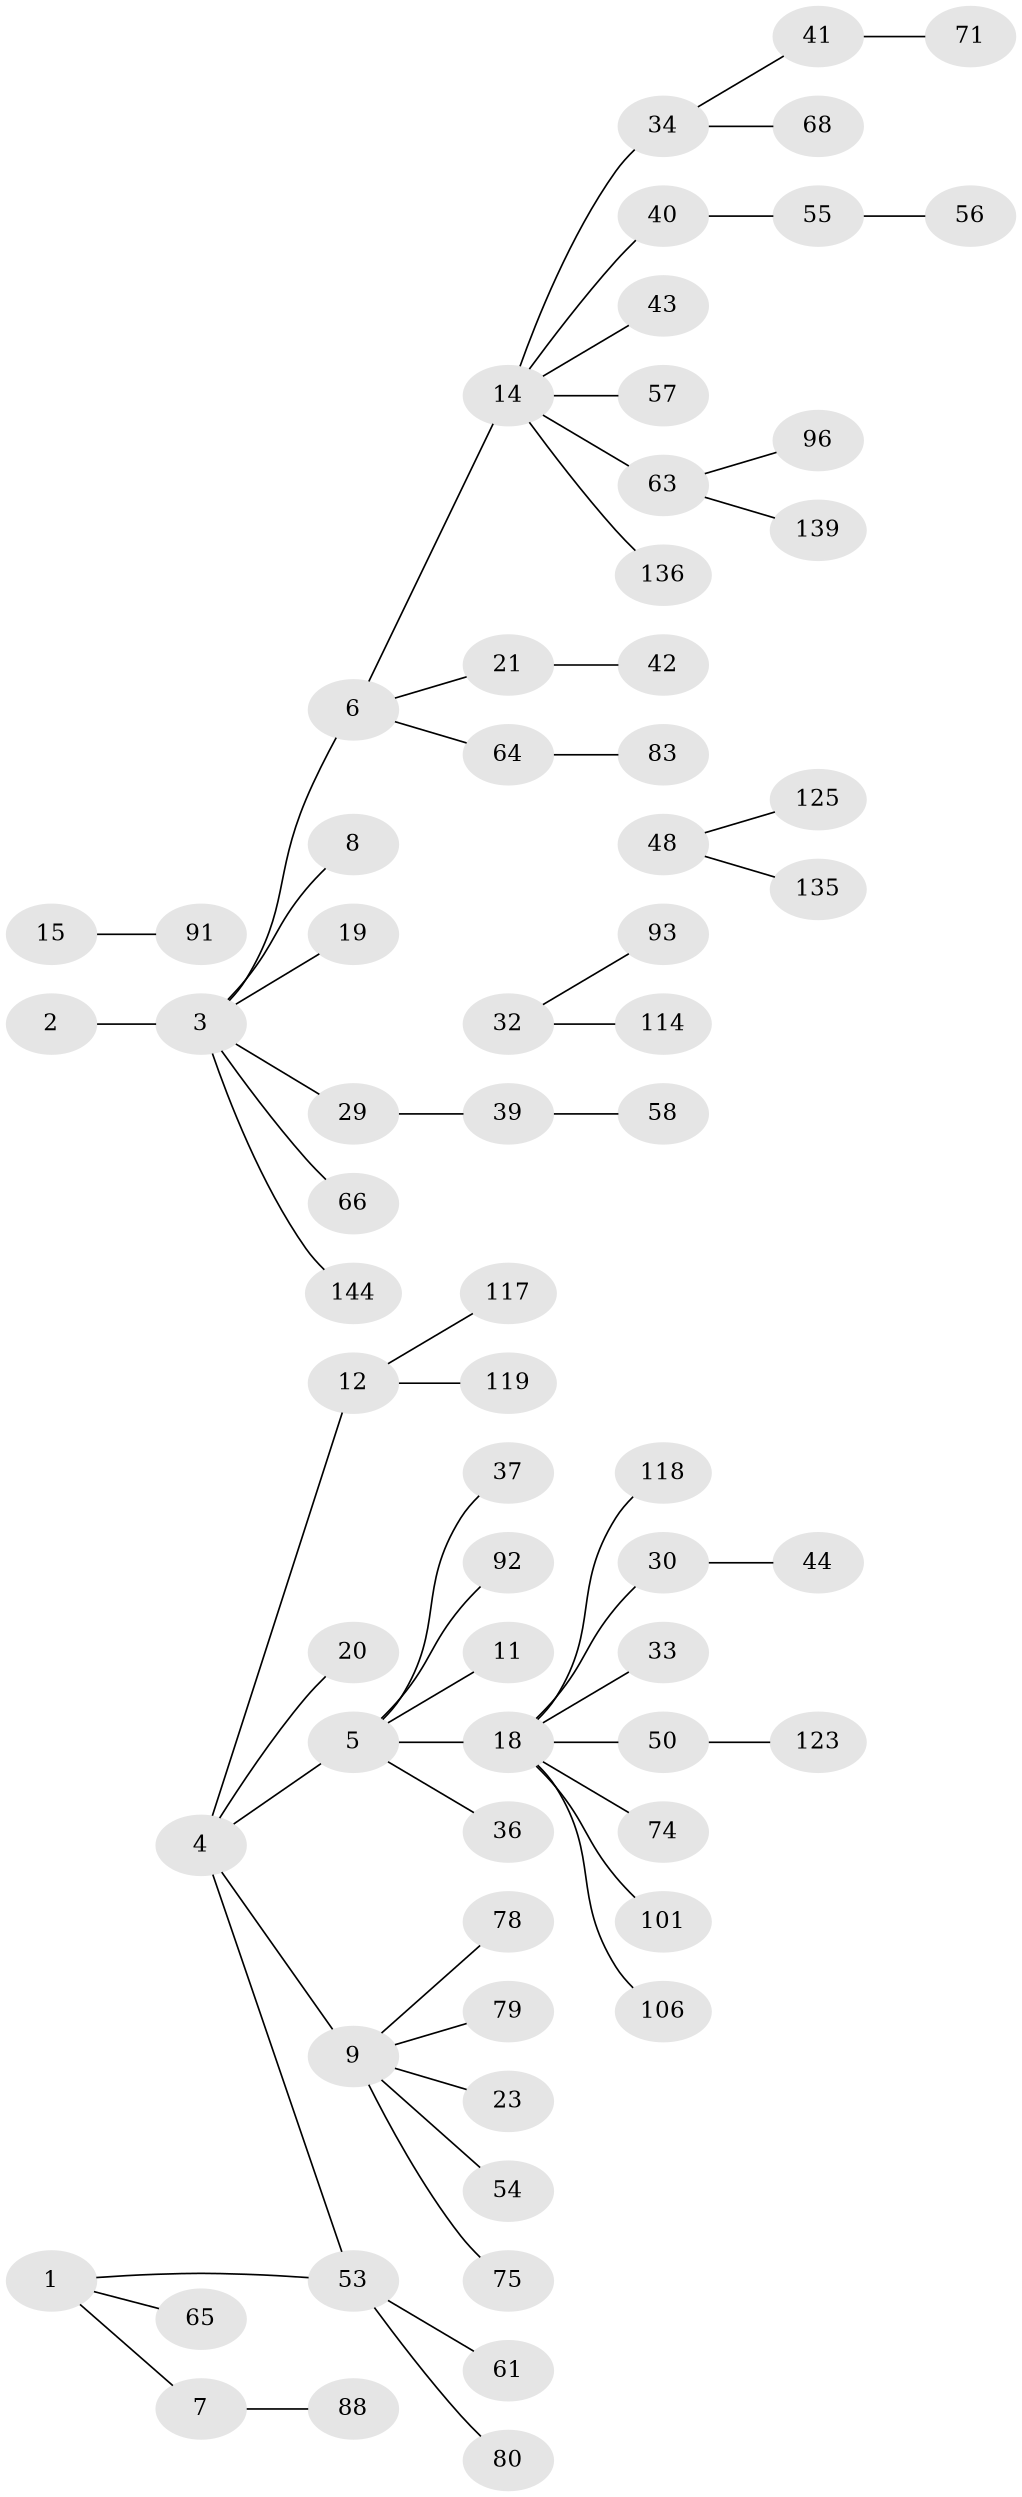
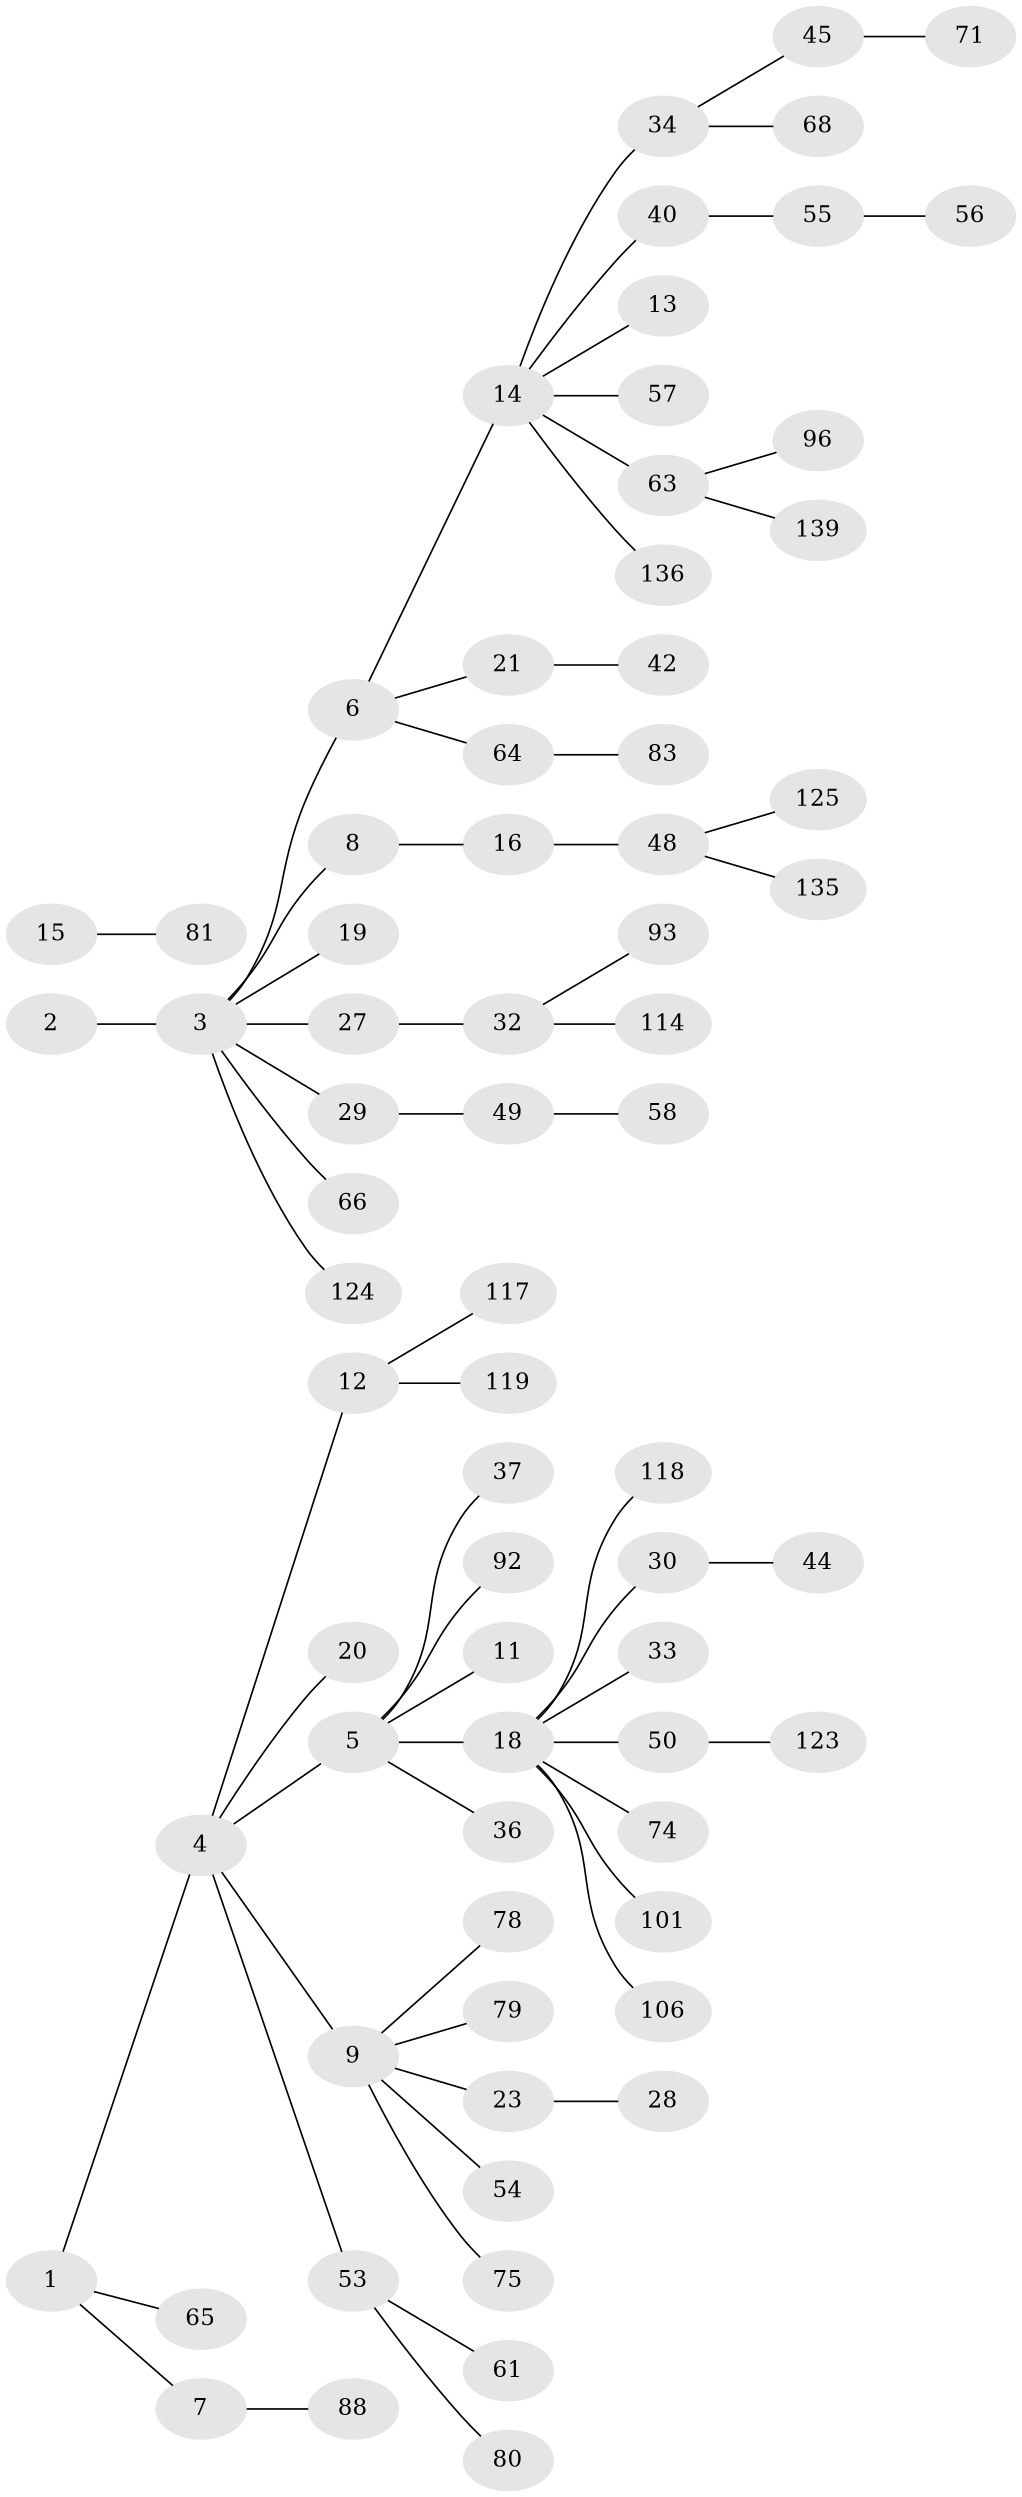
node "41": label "41" -> "45"
node "43": label "43" -> "13"
node "16": added
node "91": label "91" -> "81"
node "27": added
node "39": label "39" -> "49"
node "144": label "144" -> "124"
node "28": added
edge "1" -- "53": now "1" -- "4"
